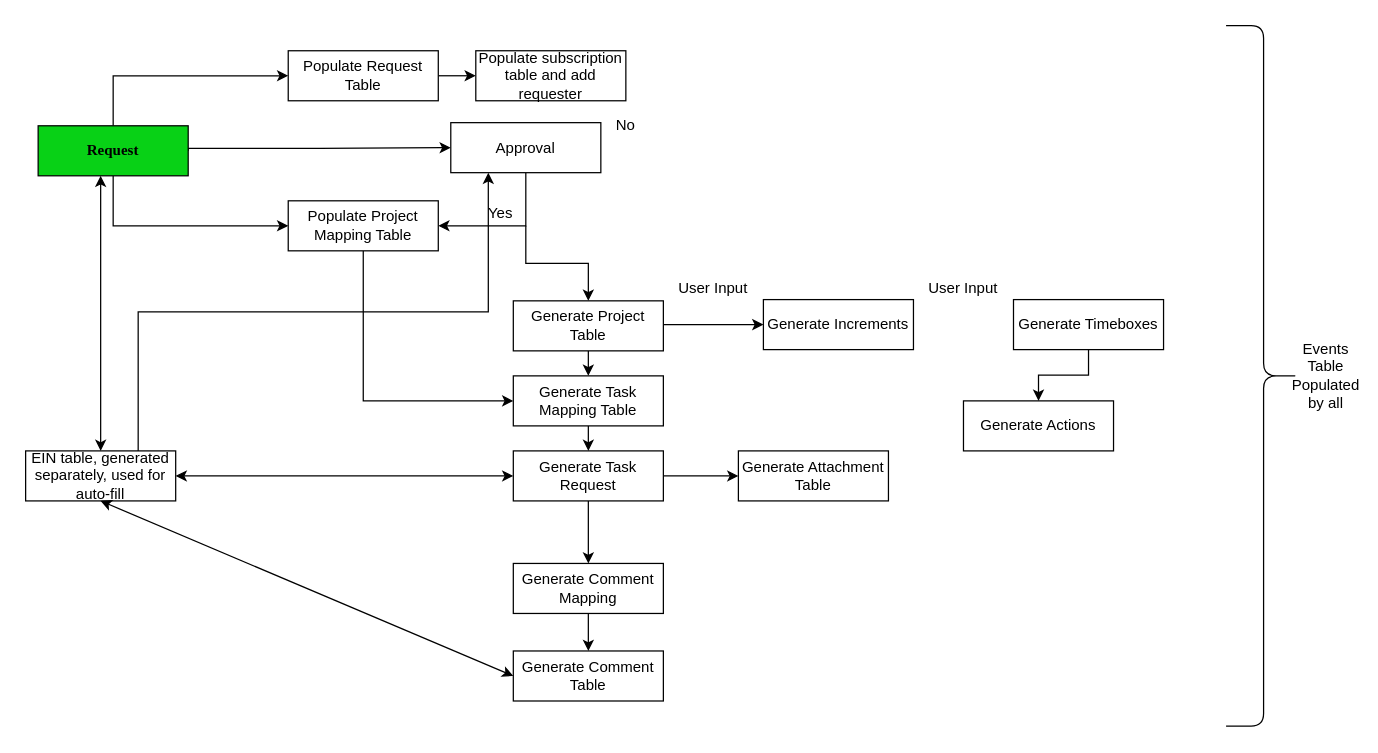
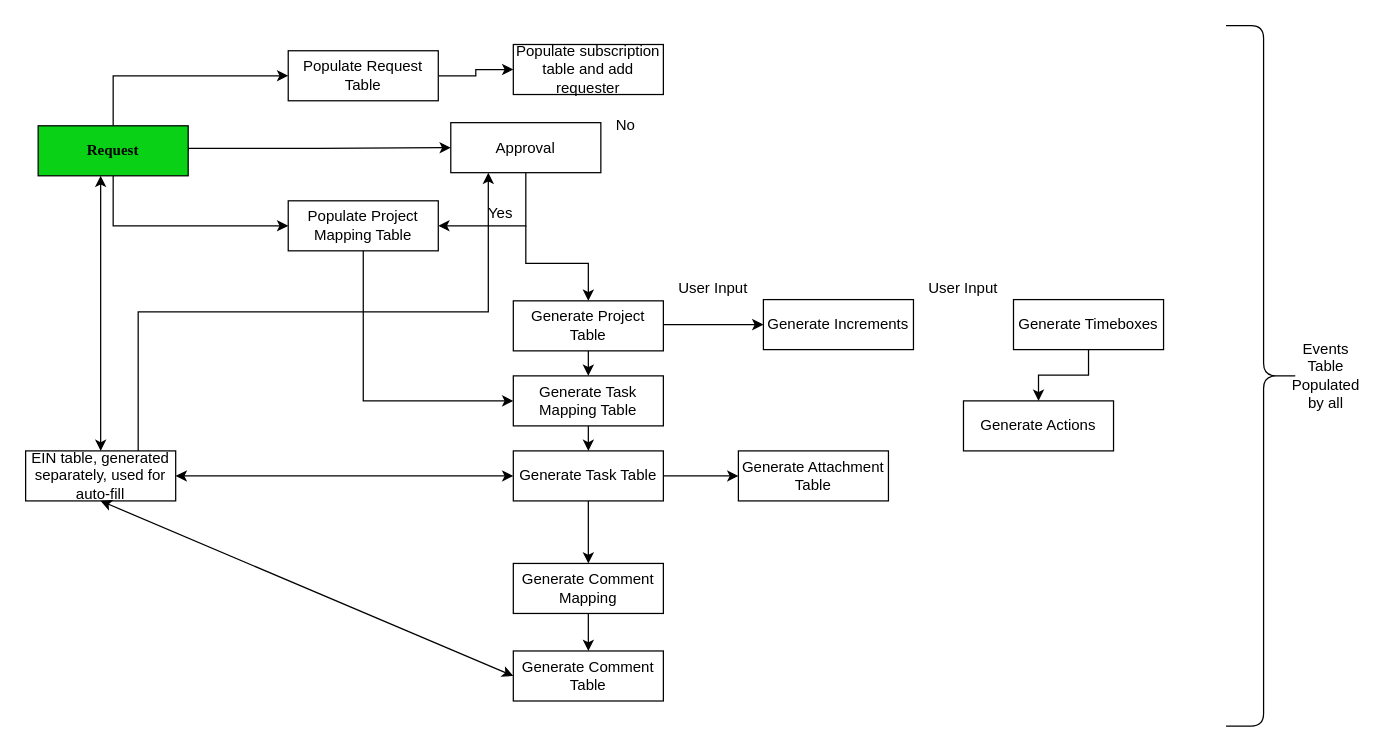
node "Populate subscription table and add requester": moved (551, 76) -> (588, 69)
node "Generate Task Request": label "Generate Task Request" -> "Generate Task Table"
